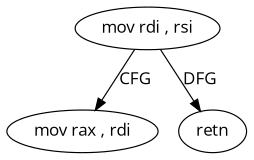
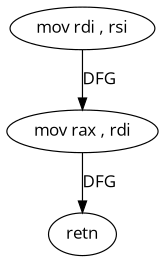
edge "mov rdi , rsi" -> "retn": now "mov rax , rdi" -> "retn"
edge "mov rdi , rsi" -> "mov rax , rdi": label "CFG" -> "DFG"
